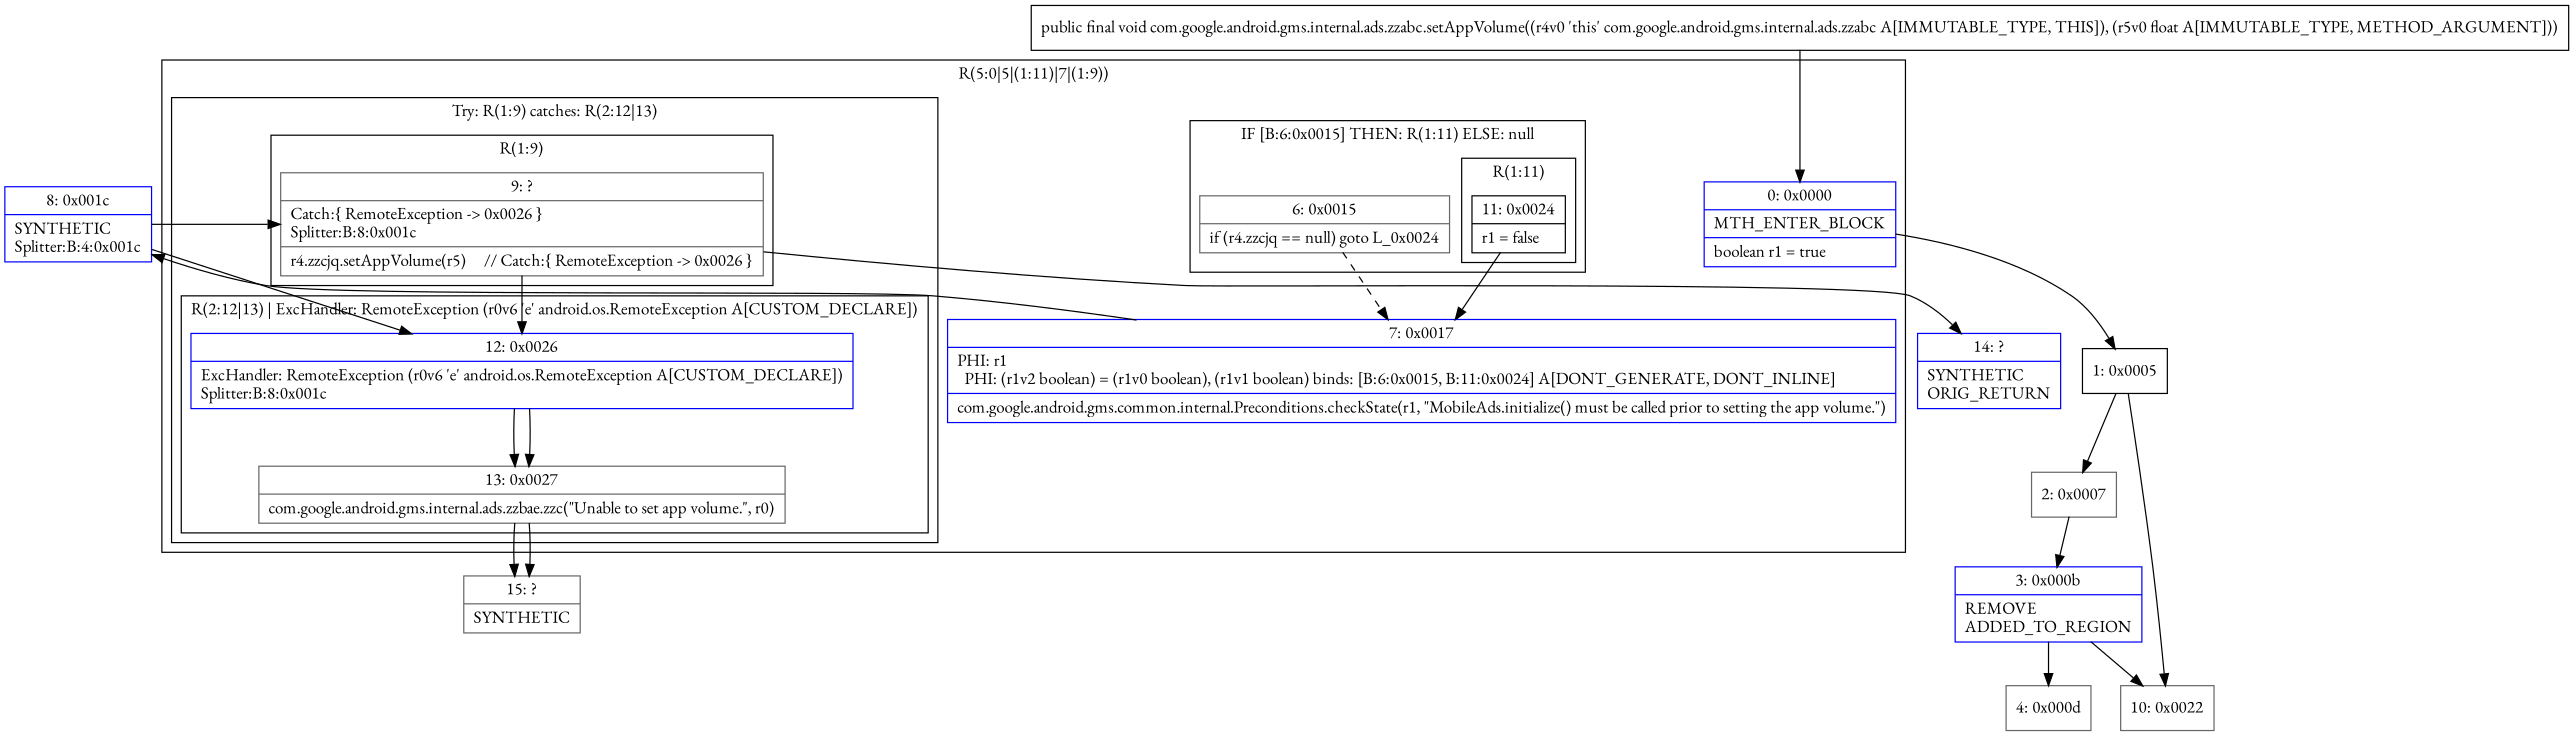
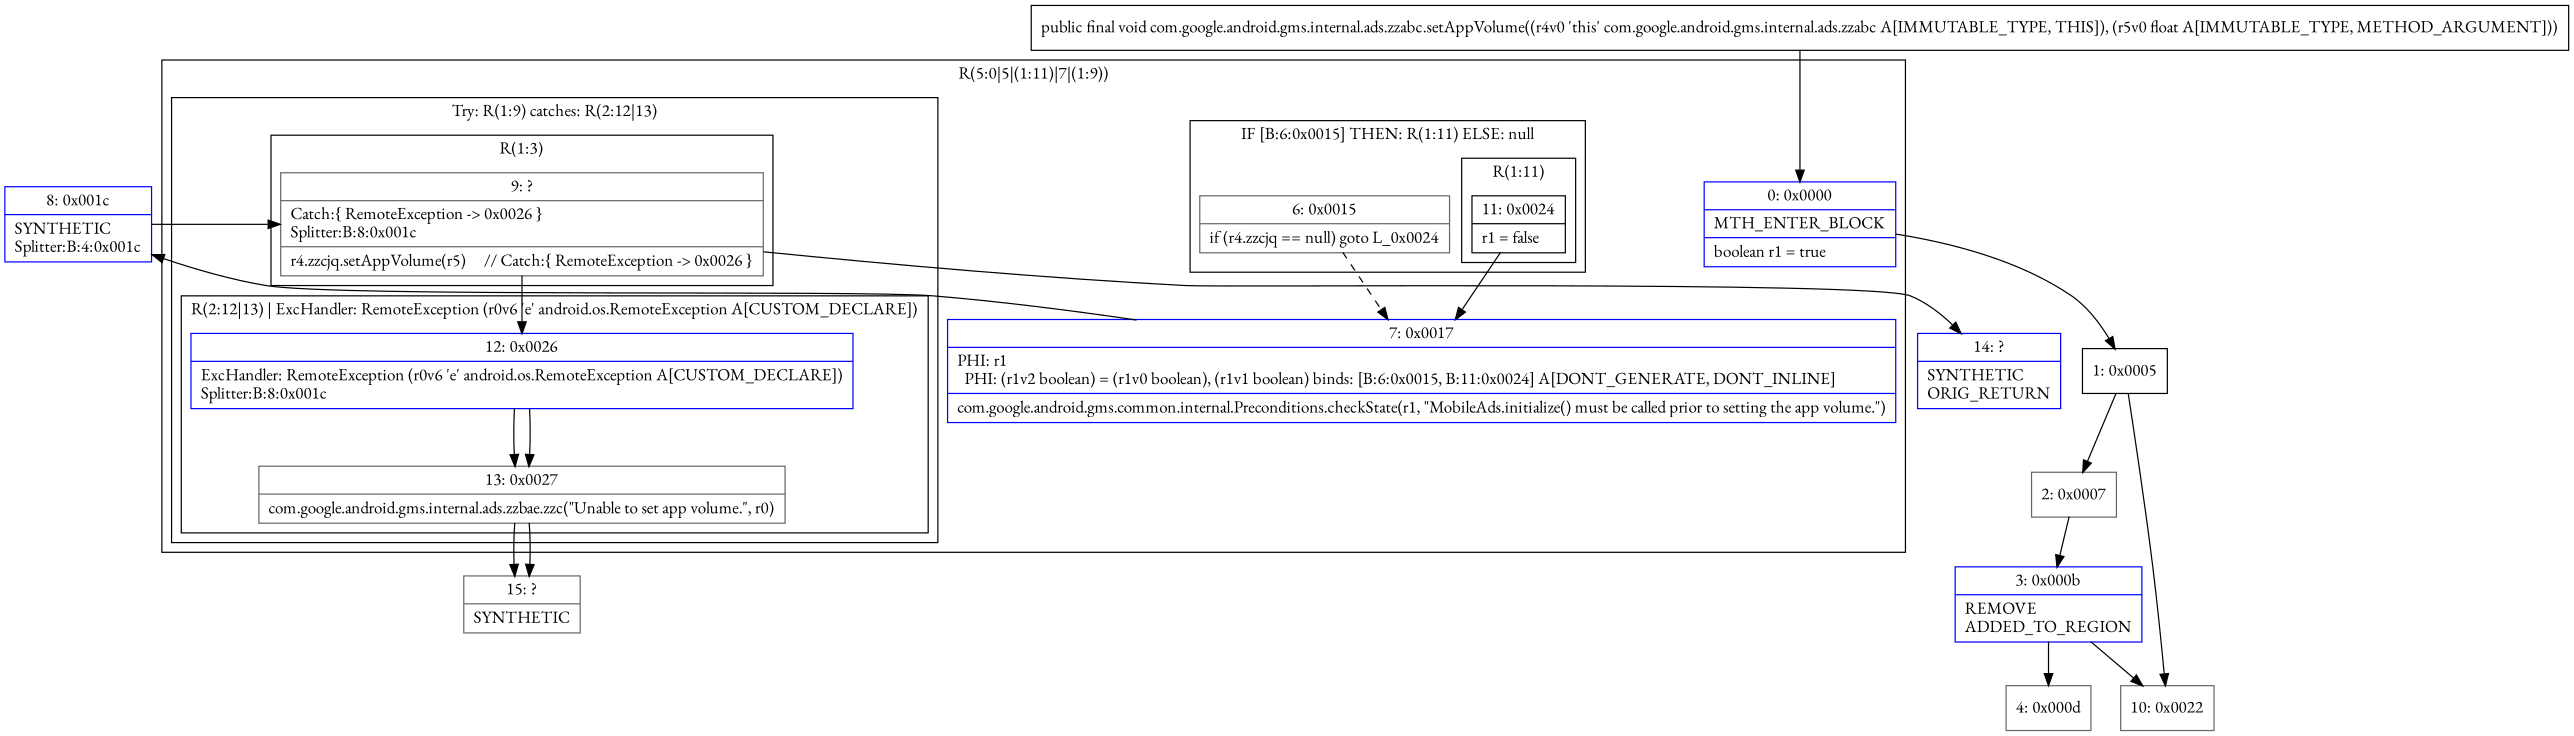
cluster "R(1:9)": label "R(1:9)" -> "R(1:3)"
edge "8: 0x001c" -> "12: 0x0026": removed
